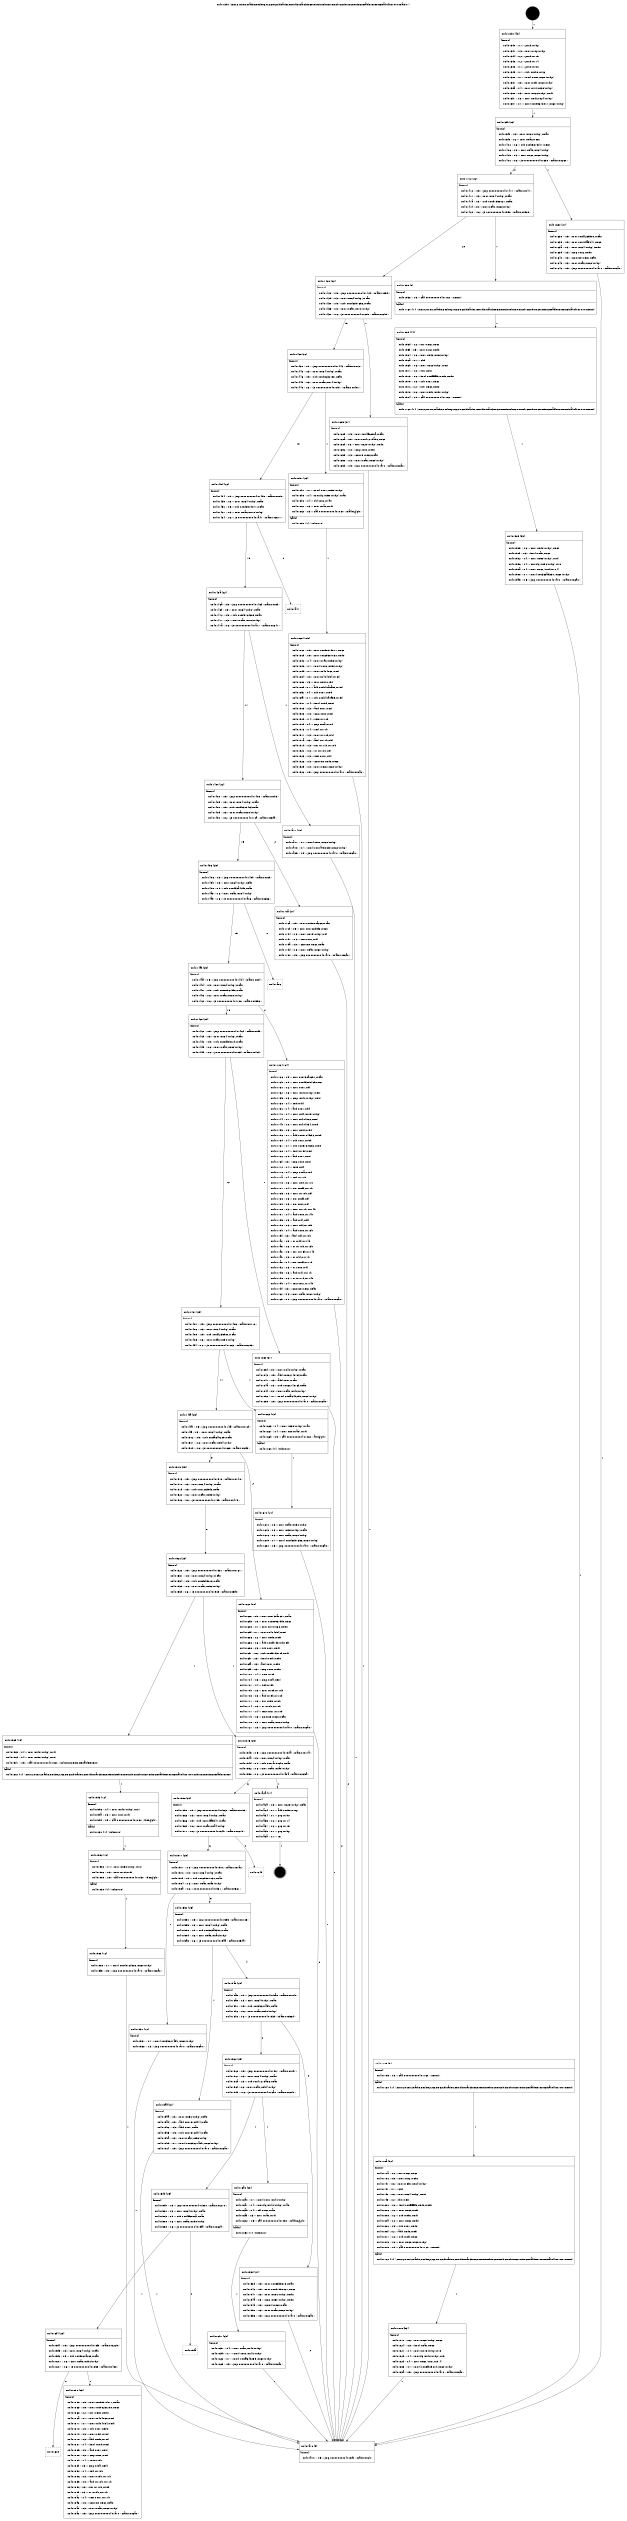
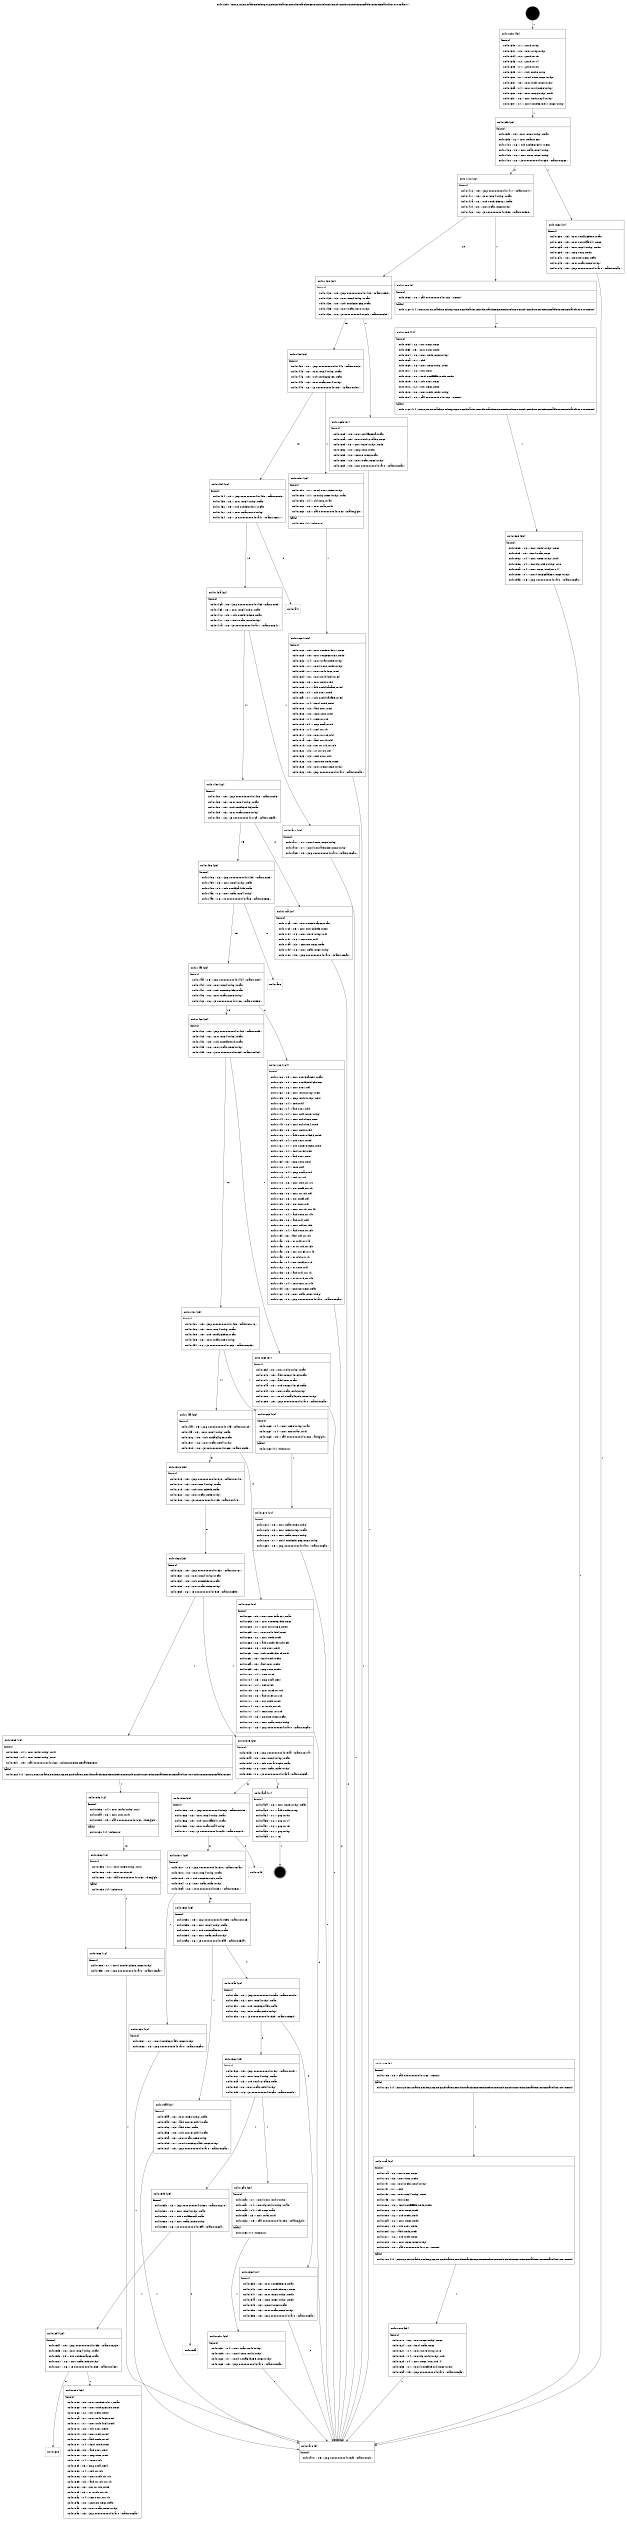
edge "0x4019d6 [12]" -> "0x4019e2 [12]": label " 1" -> " 18"
